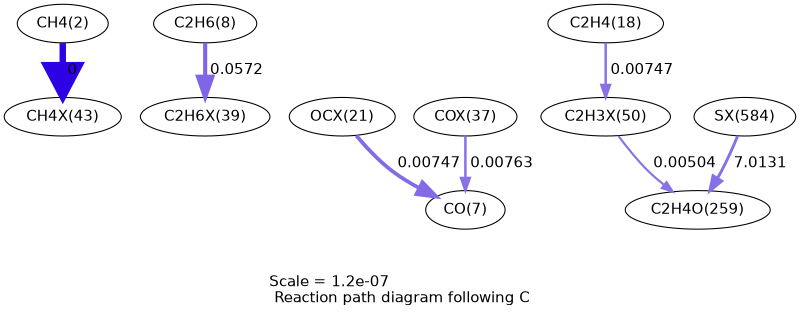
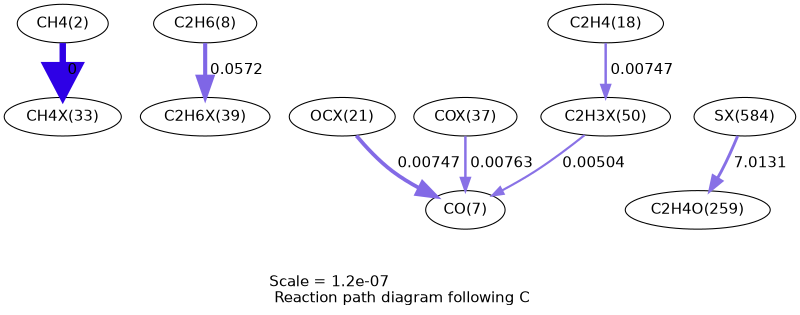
node "CH4X(43)": label "CH4X(43)" -> "CH4X(33)"
edge "C2H3X(50)" -> "C2H4O(259)": now "C2H3X(50)" -> "CO(7)"
